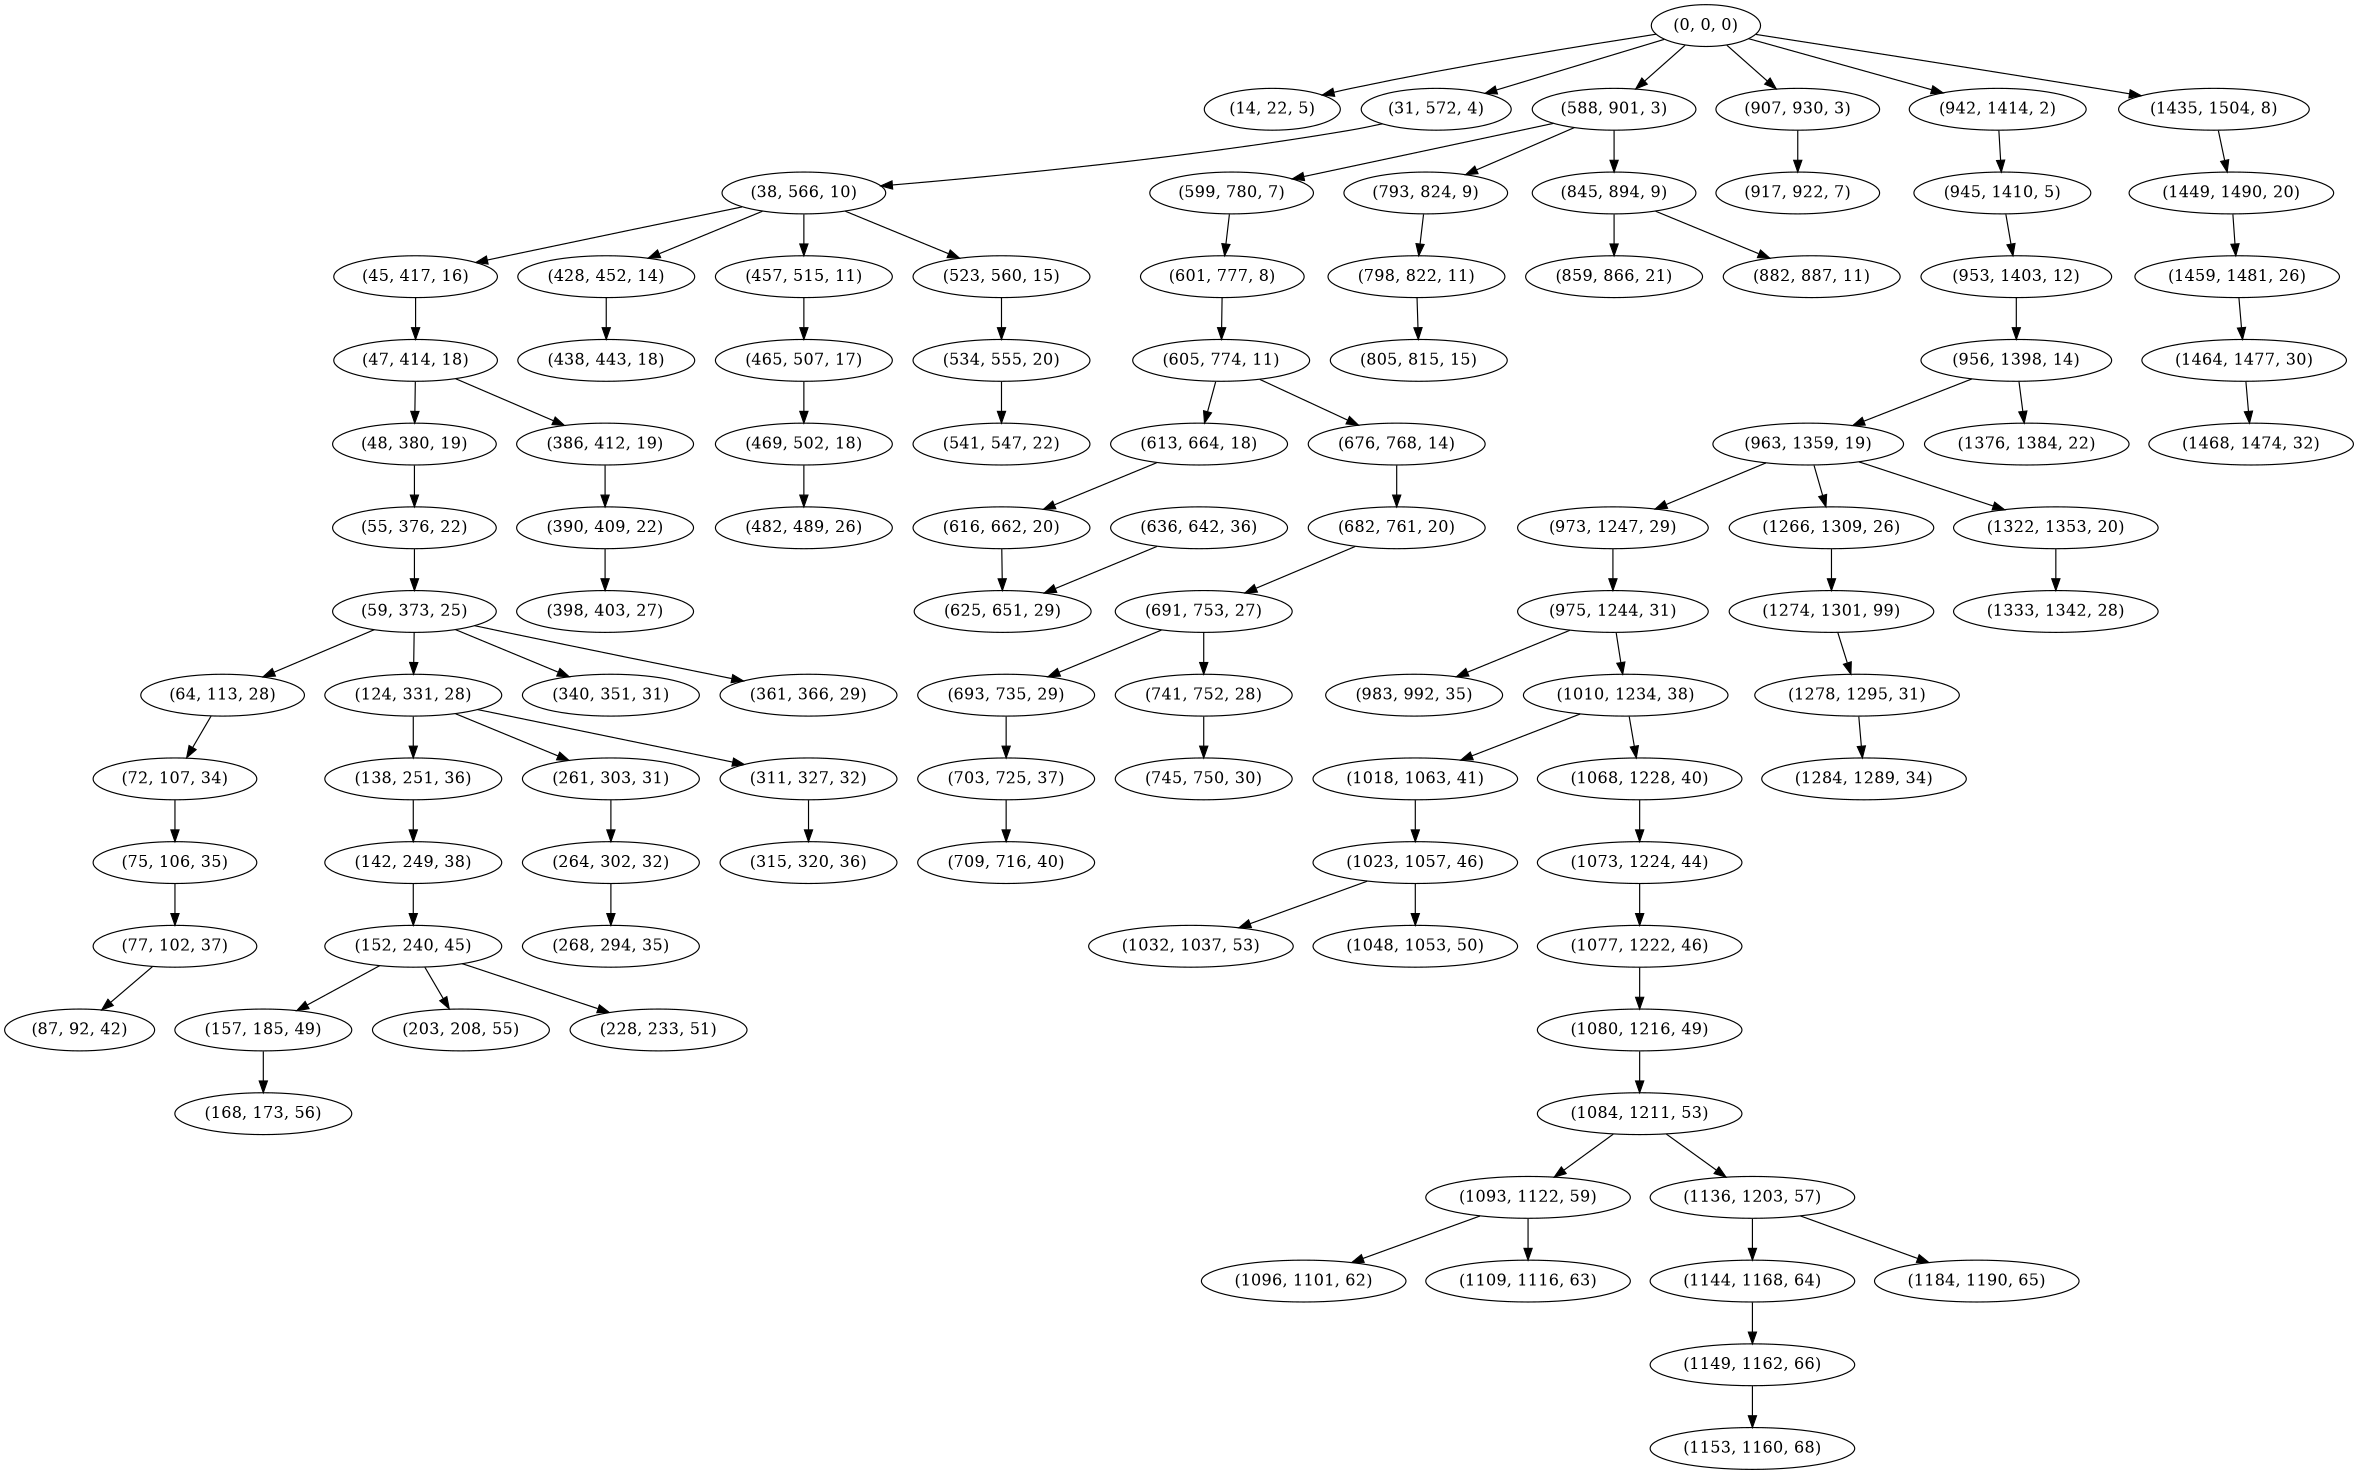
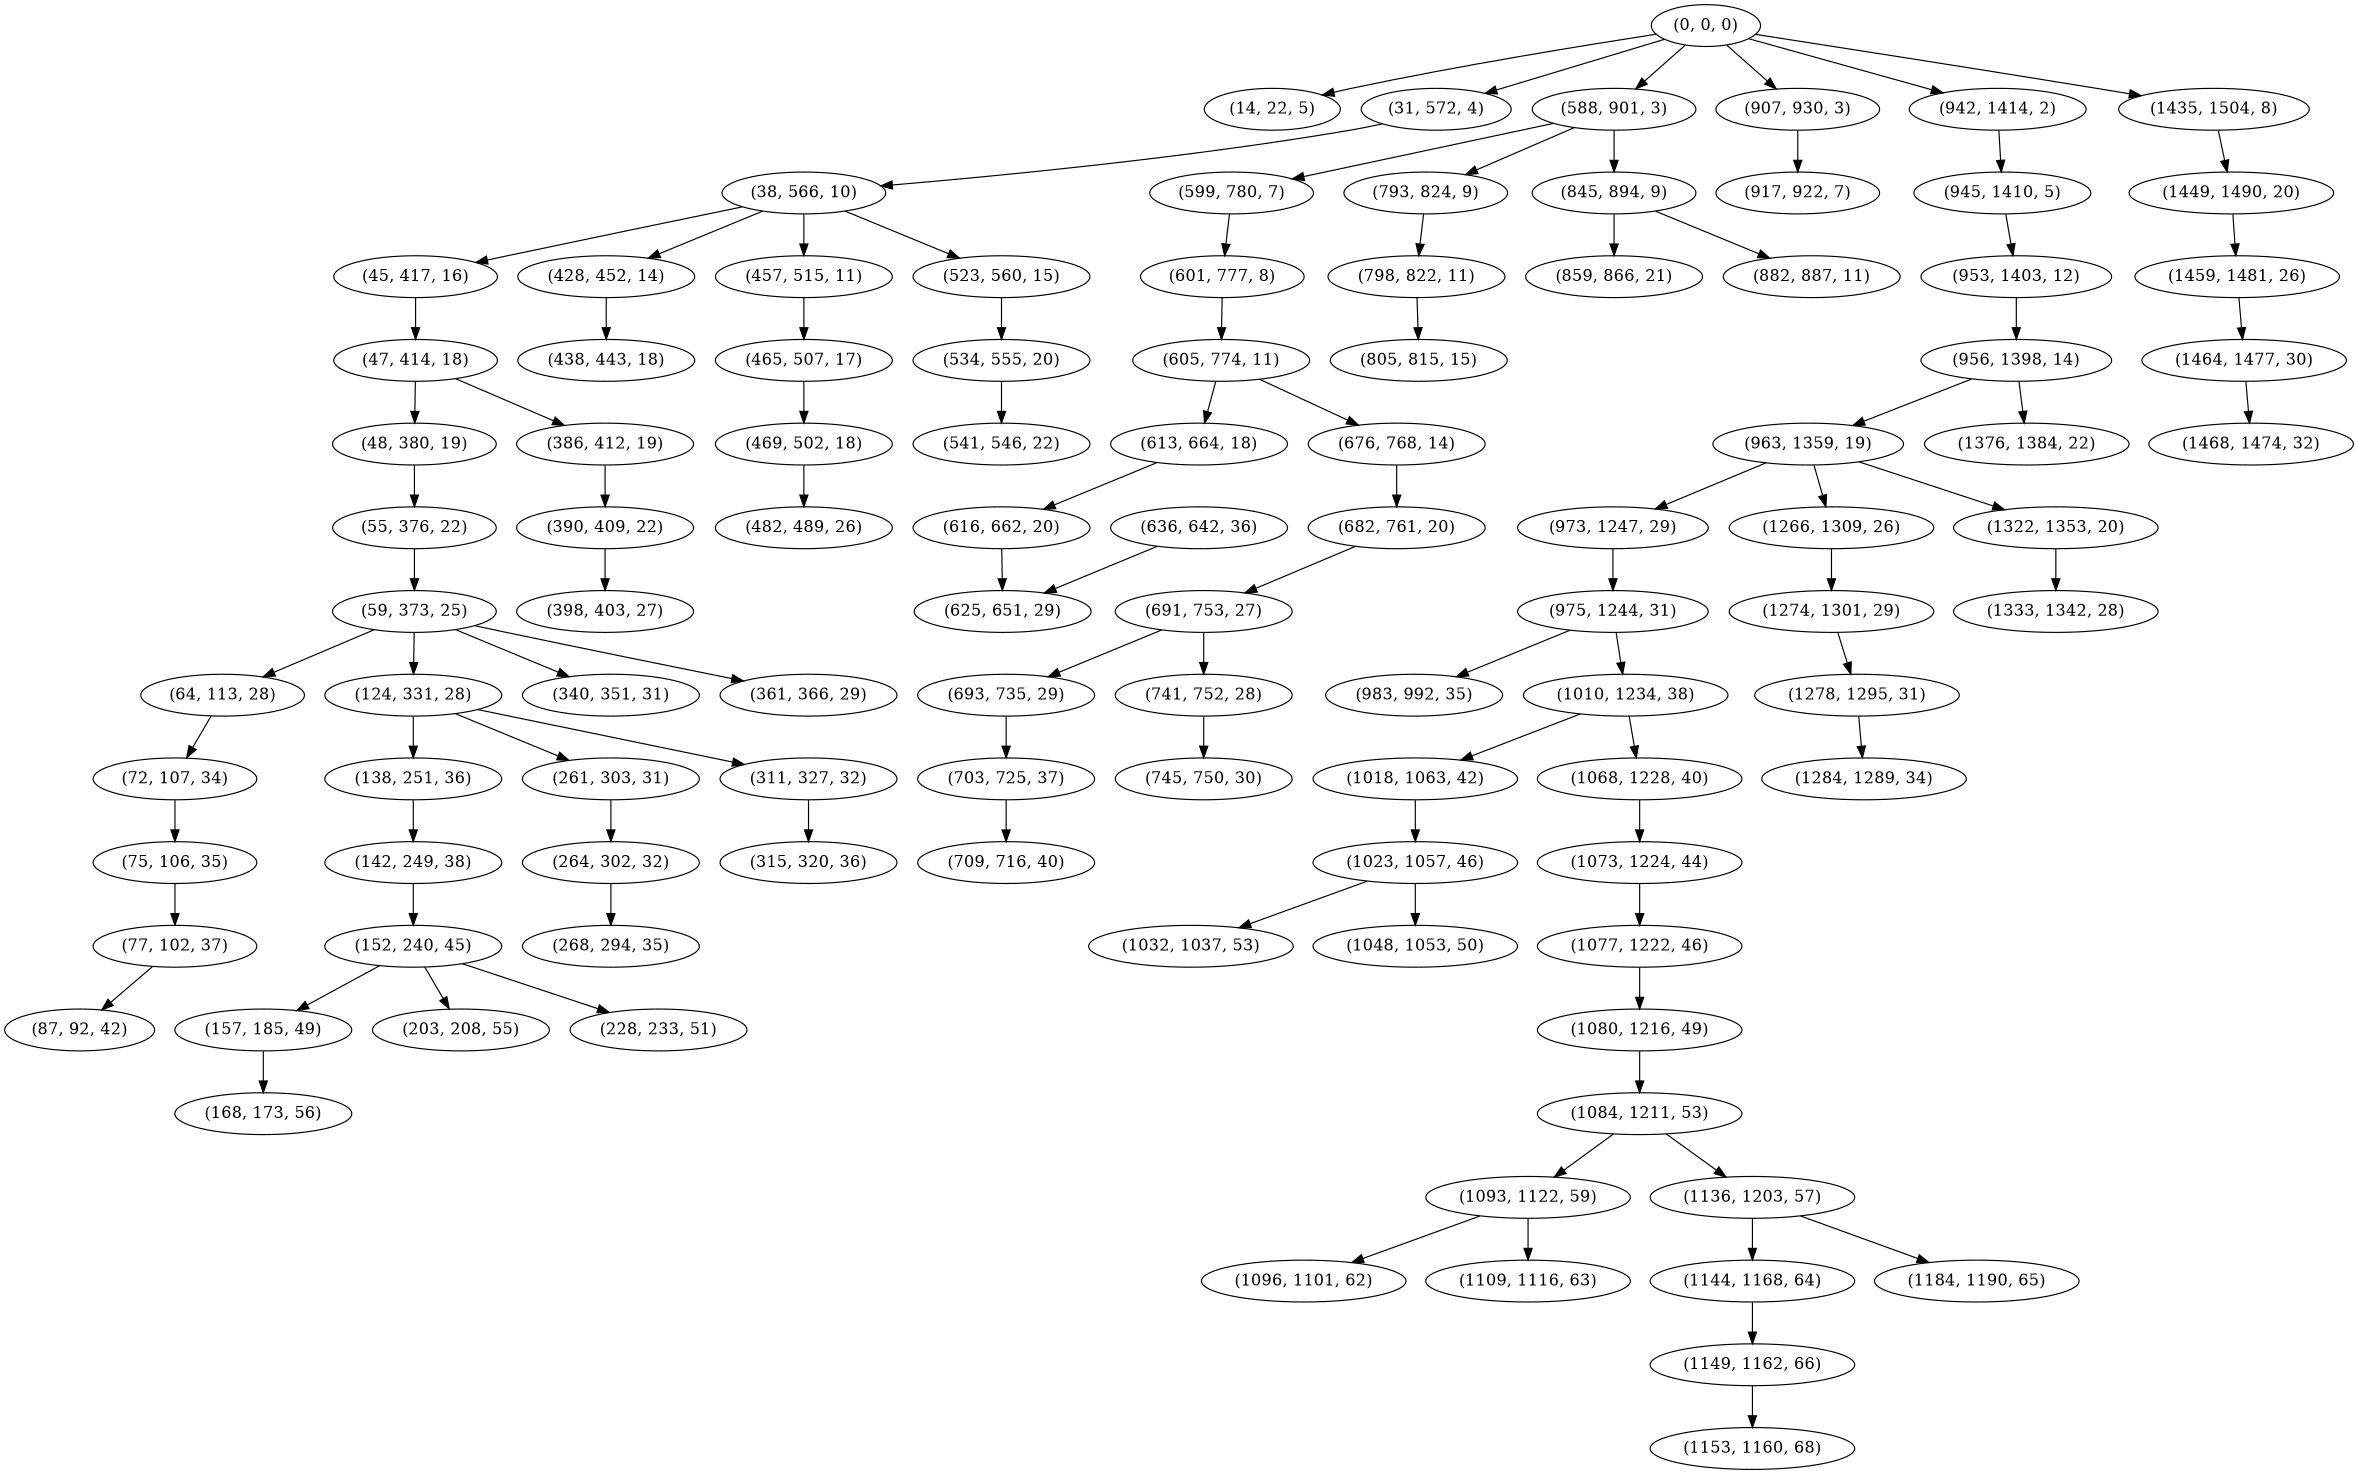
node "(541, 547, 22)": label "(541, 547, 22)" -> "(541, 546, 22)"
node "(1274, 1301, 99)": label "(1274, 1301, 99)" -> "(1274, 1301, 29)"
node "(1018, 1063, 41)": label "(1018, 1063, 41)" -> "(1018, 1063, 42)"
